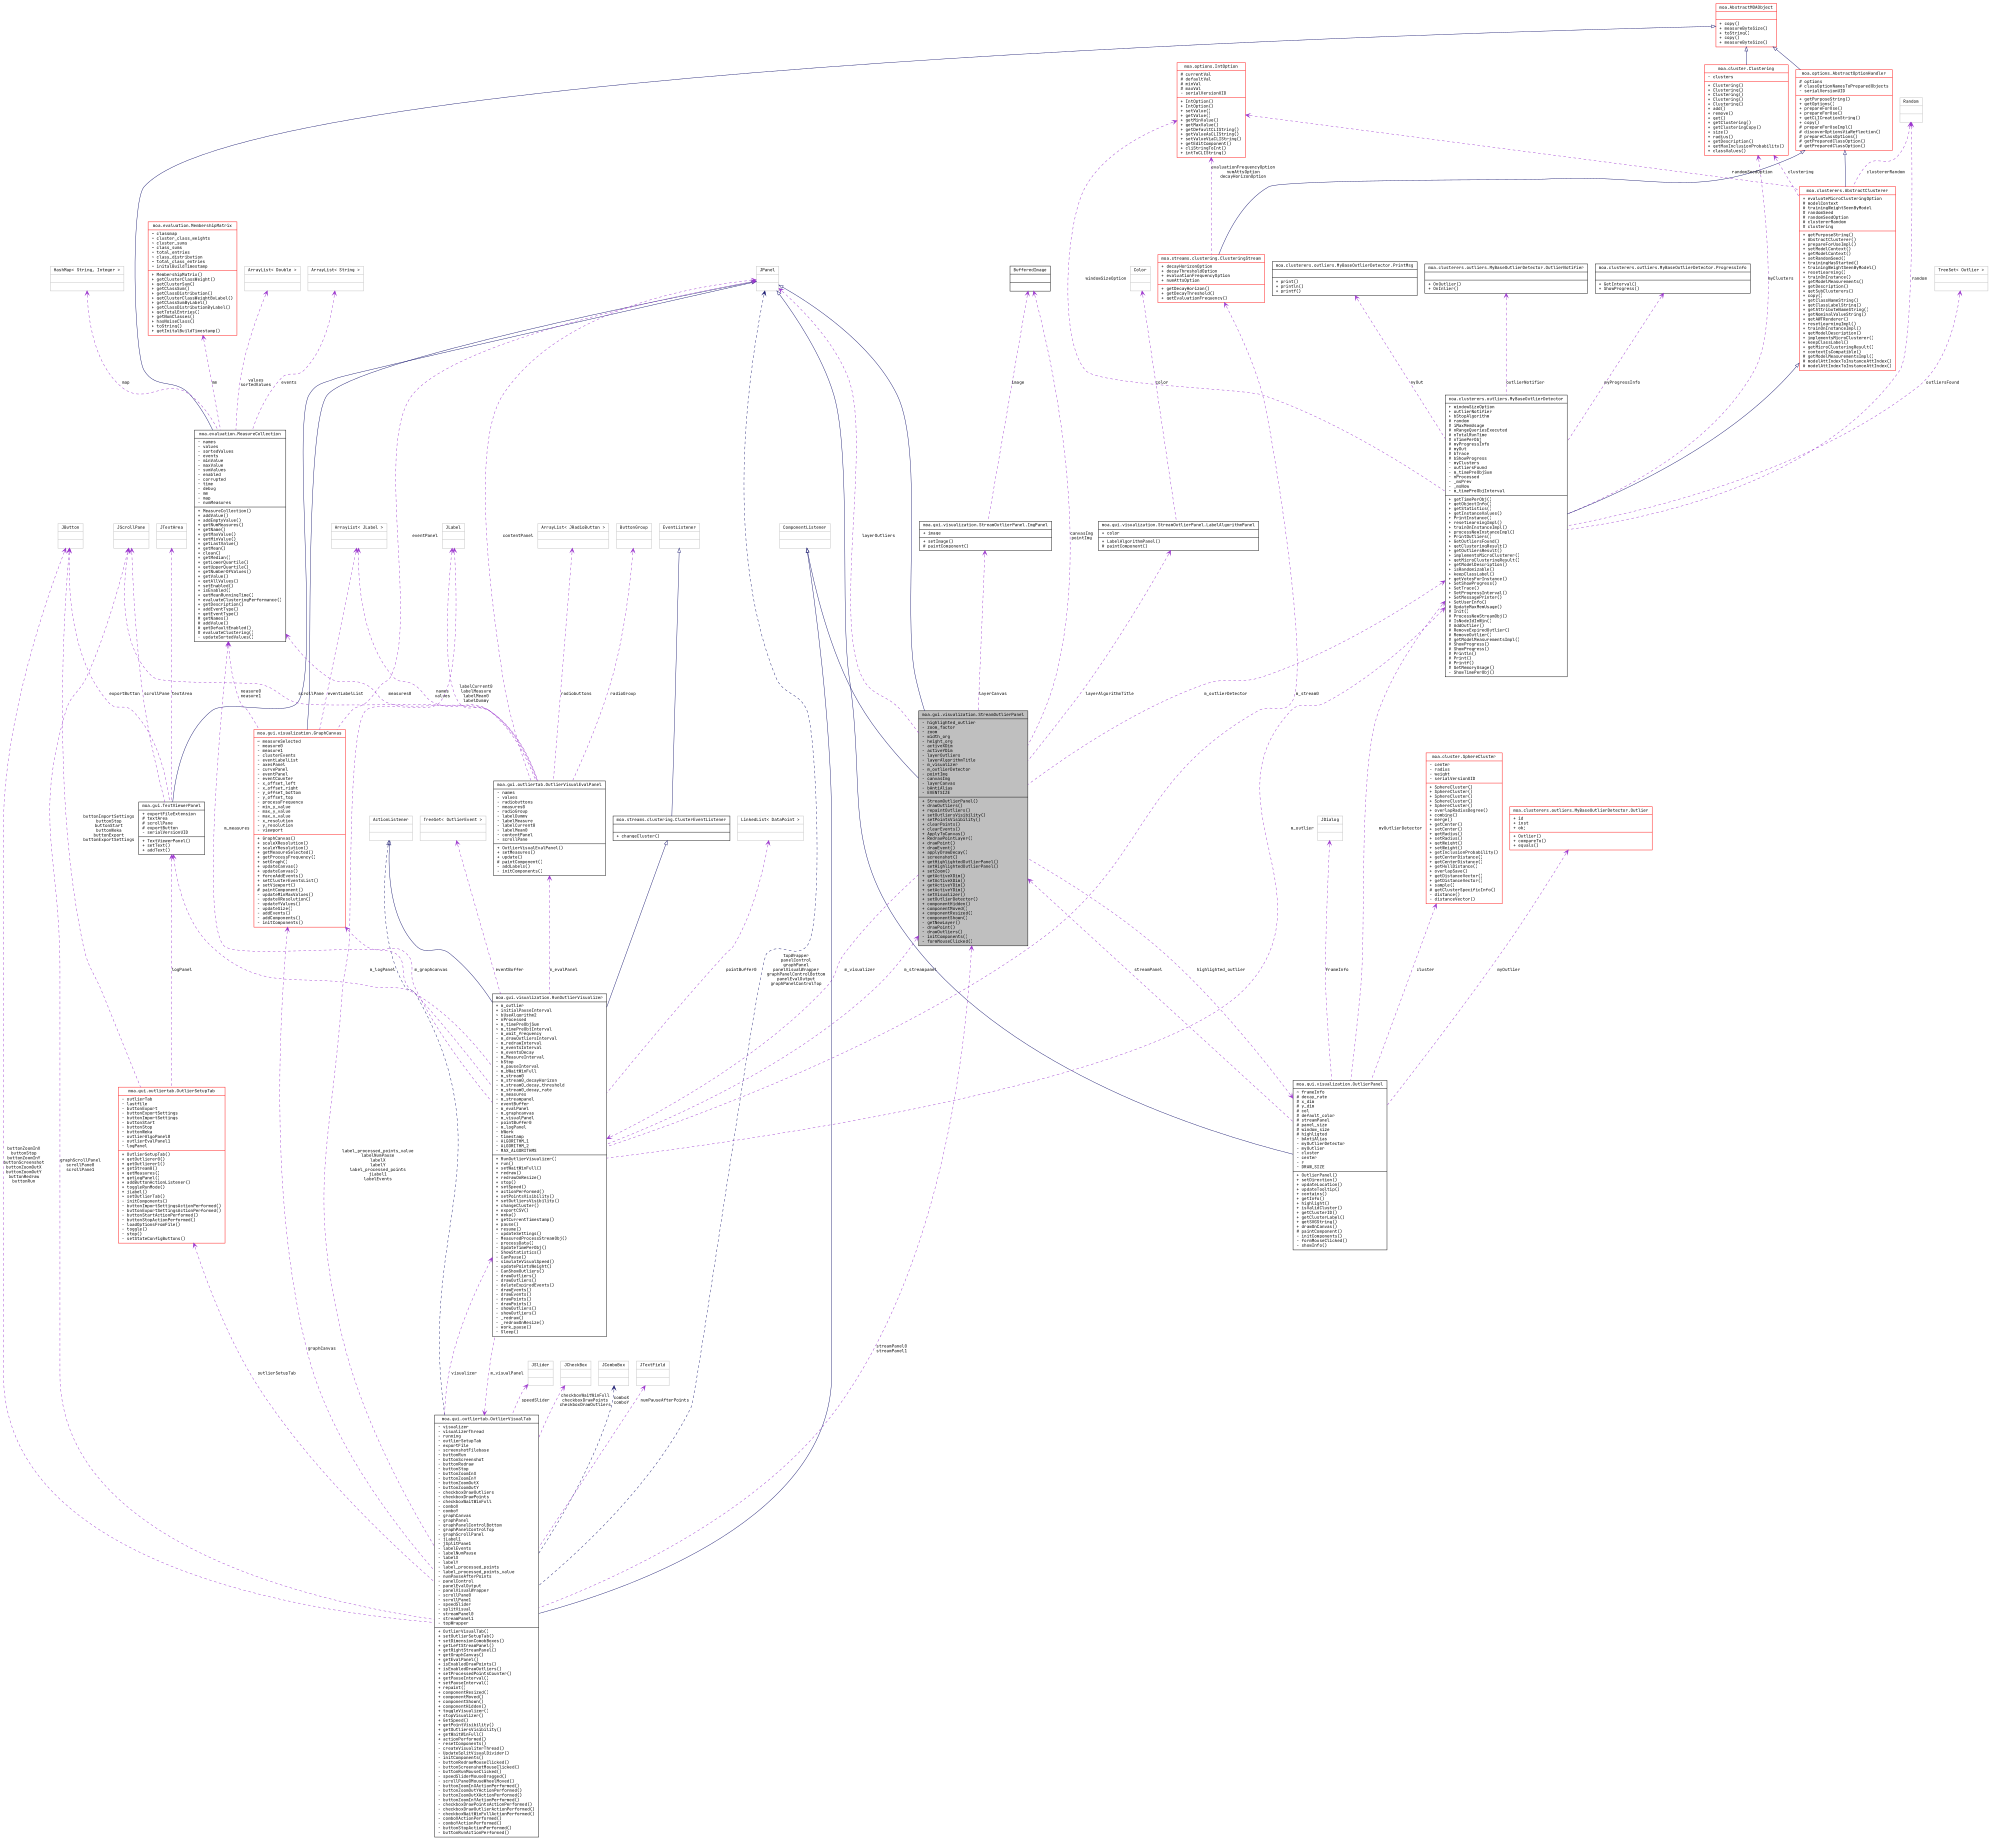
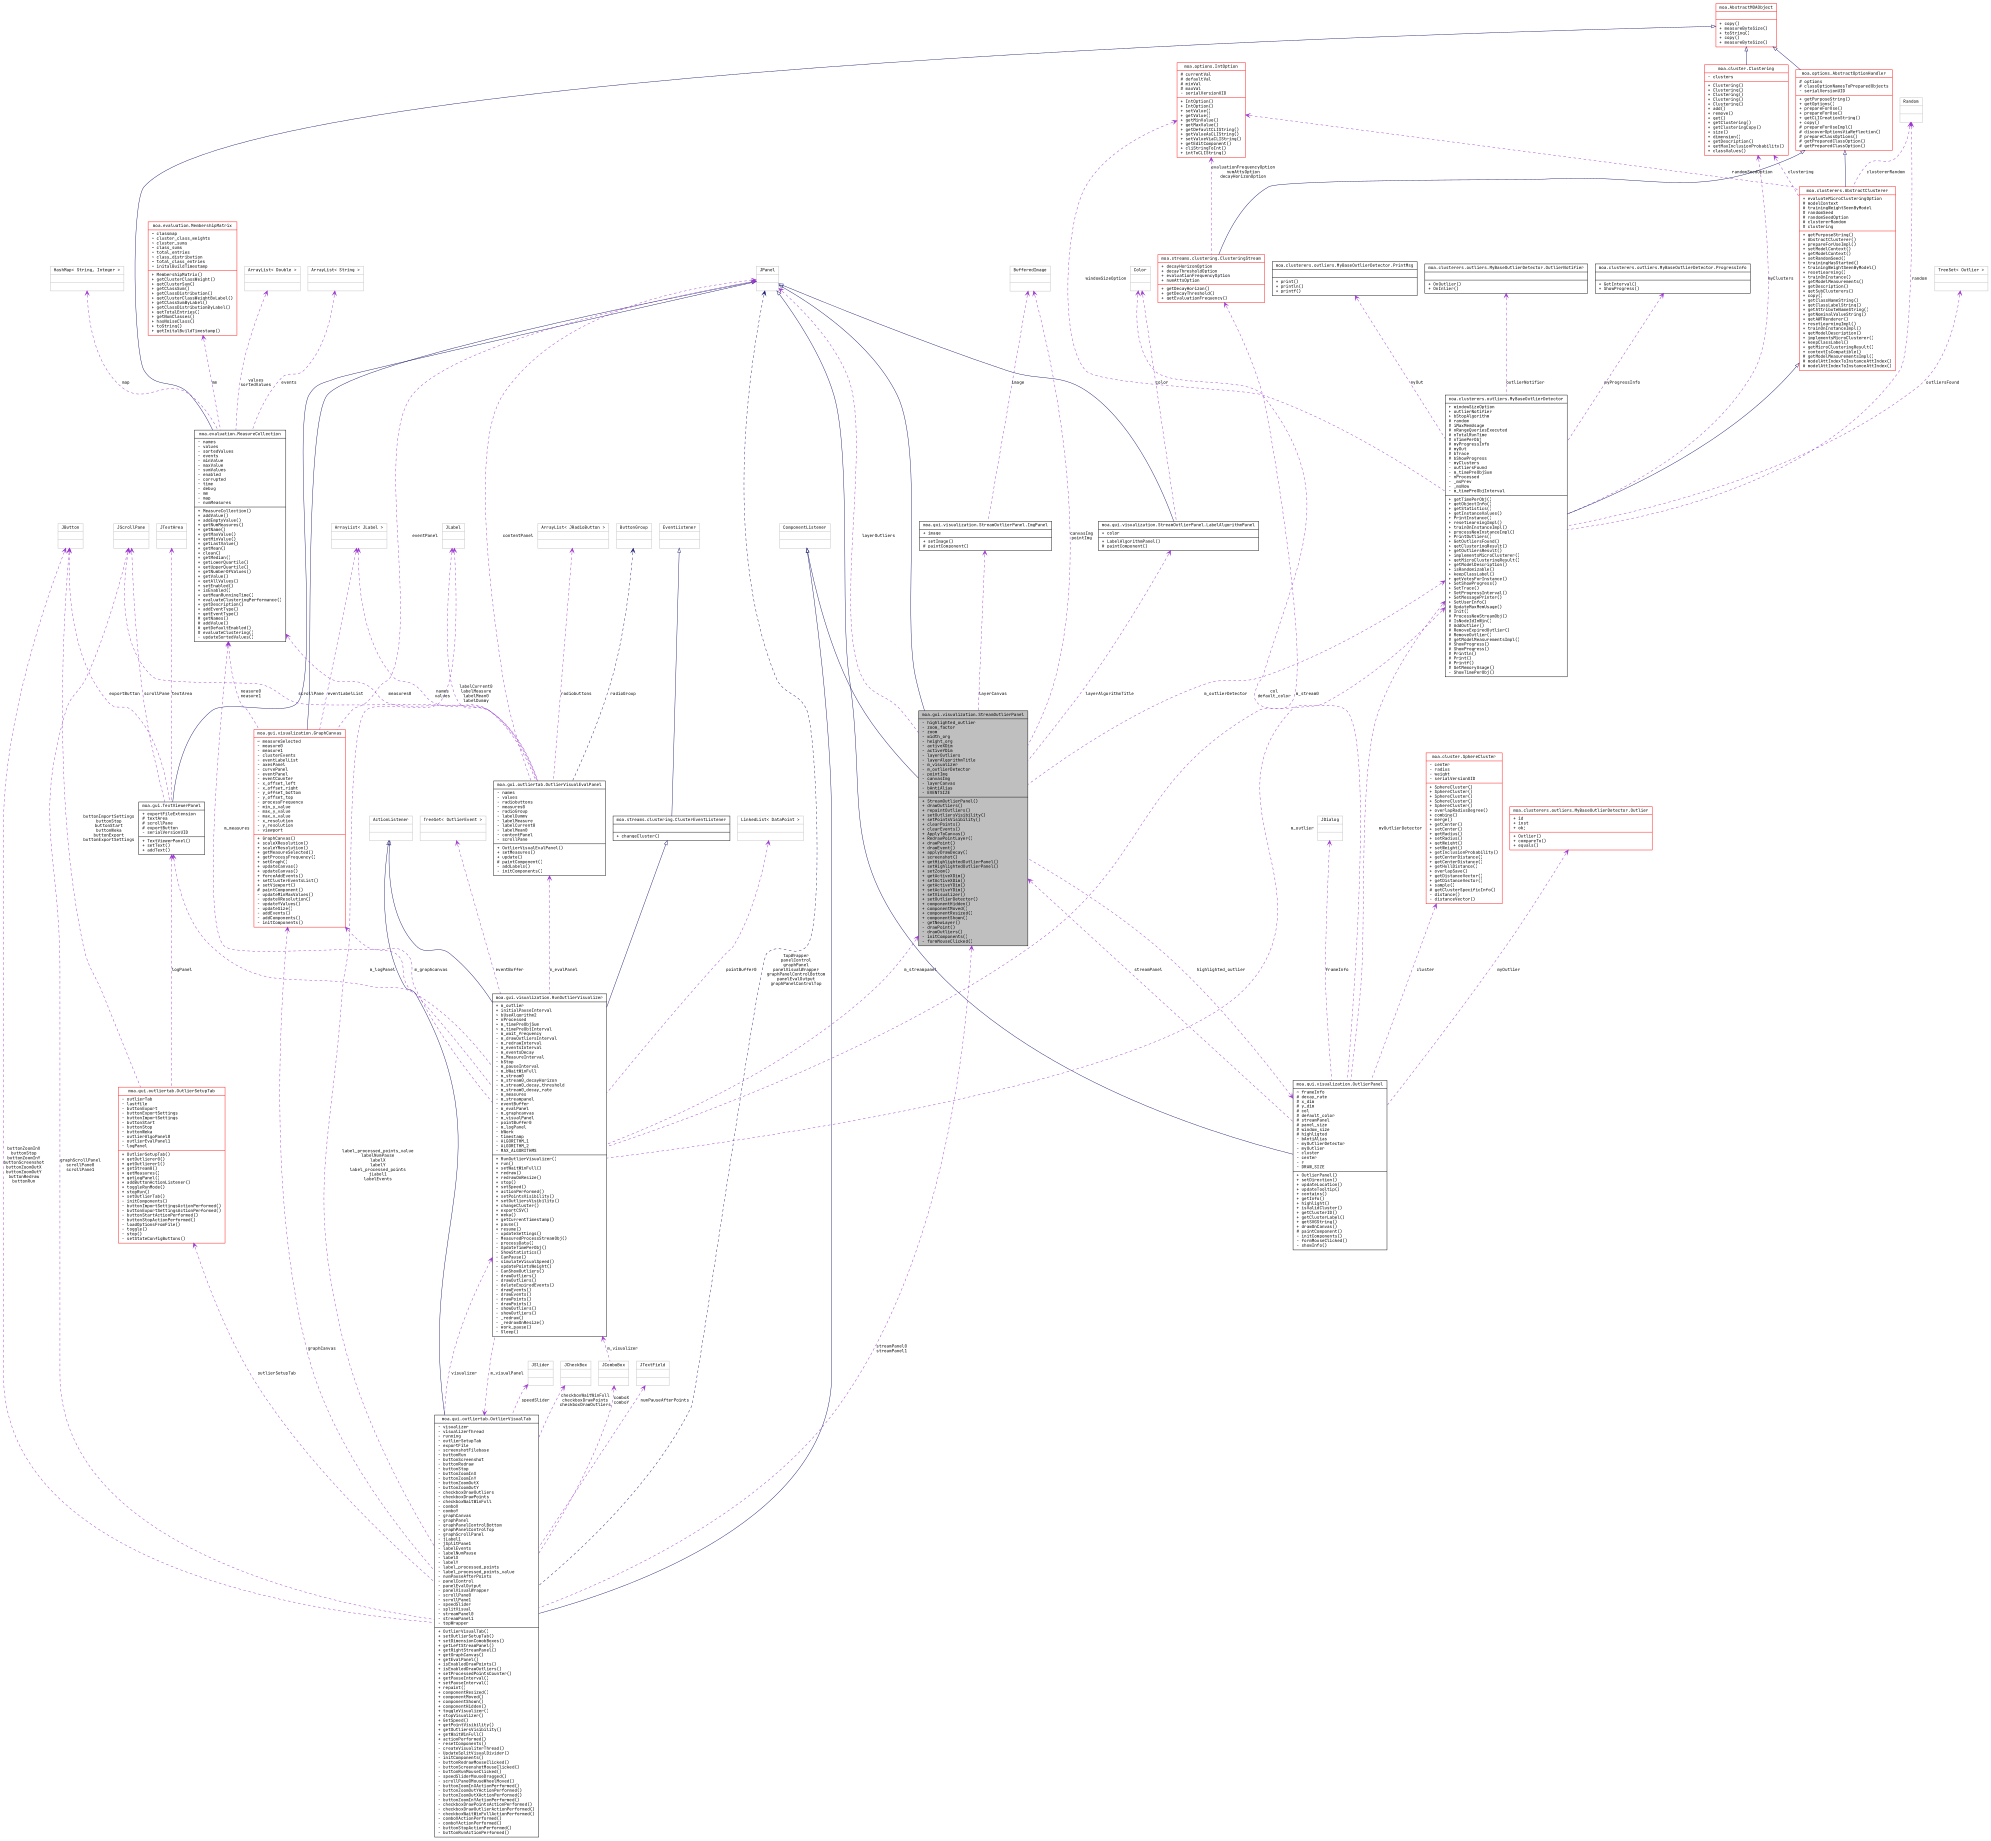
node "moa.cluster.Clustering": text "+ radius()" -> "+ dimension()"
node "BufferedImage": color black -> grey75
edge "moa.gui.visualization.StreamOutlierPanel.LabelAlgorithmPanel" -> "JPanel": added
edge "moa.gui.visualization.OutlierPanel" -> "Color": added, label "col default_color"
edge "moa.gui.outliertab.OutlierVisualEvalPanel" -> "ButtonGroup": color darkorchid3 -> midnightblue
edge "moa.gui.visualization.StreamOutlierPanel" -> "moa.gui.visualization.RunOutlierVisualizer": now "JComboBox" -> "moa.gui.visualization.RunOutlierVisualizer"
edge "moa.gui.outliertab.OutlierVisualTab" -> "ActionListener": style dashed -> solid
node "moa.gui.outliertab.OutlierSetupTab": text "+ jLabel()" -> "+ stopRun()"
edge "moa.gui.outliertab.OutlierVisualTab" -> "JComboBox": color midnightblue -> darkorchid3
